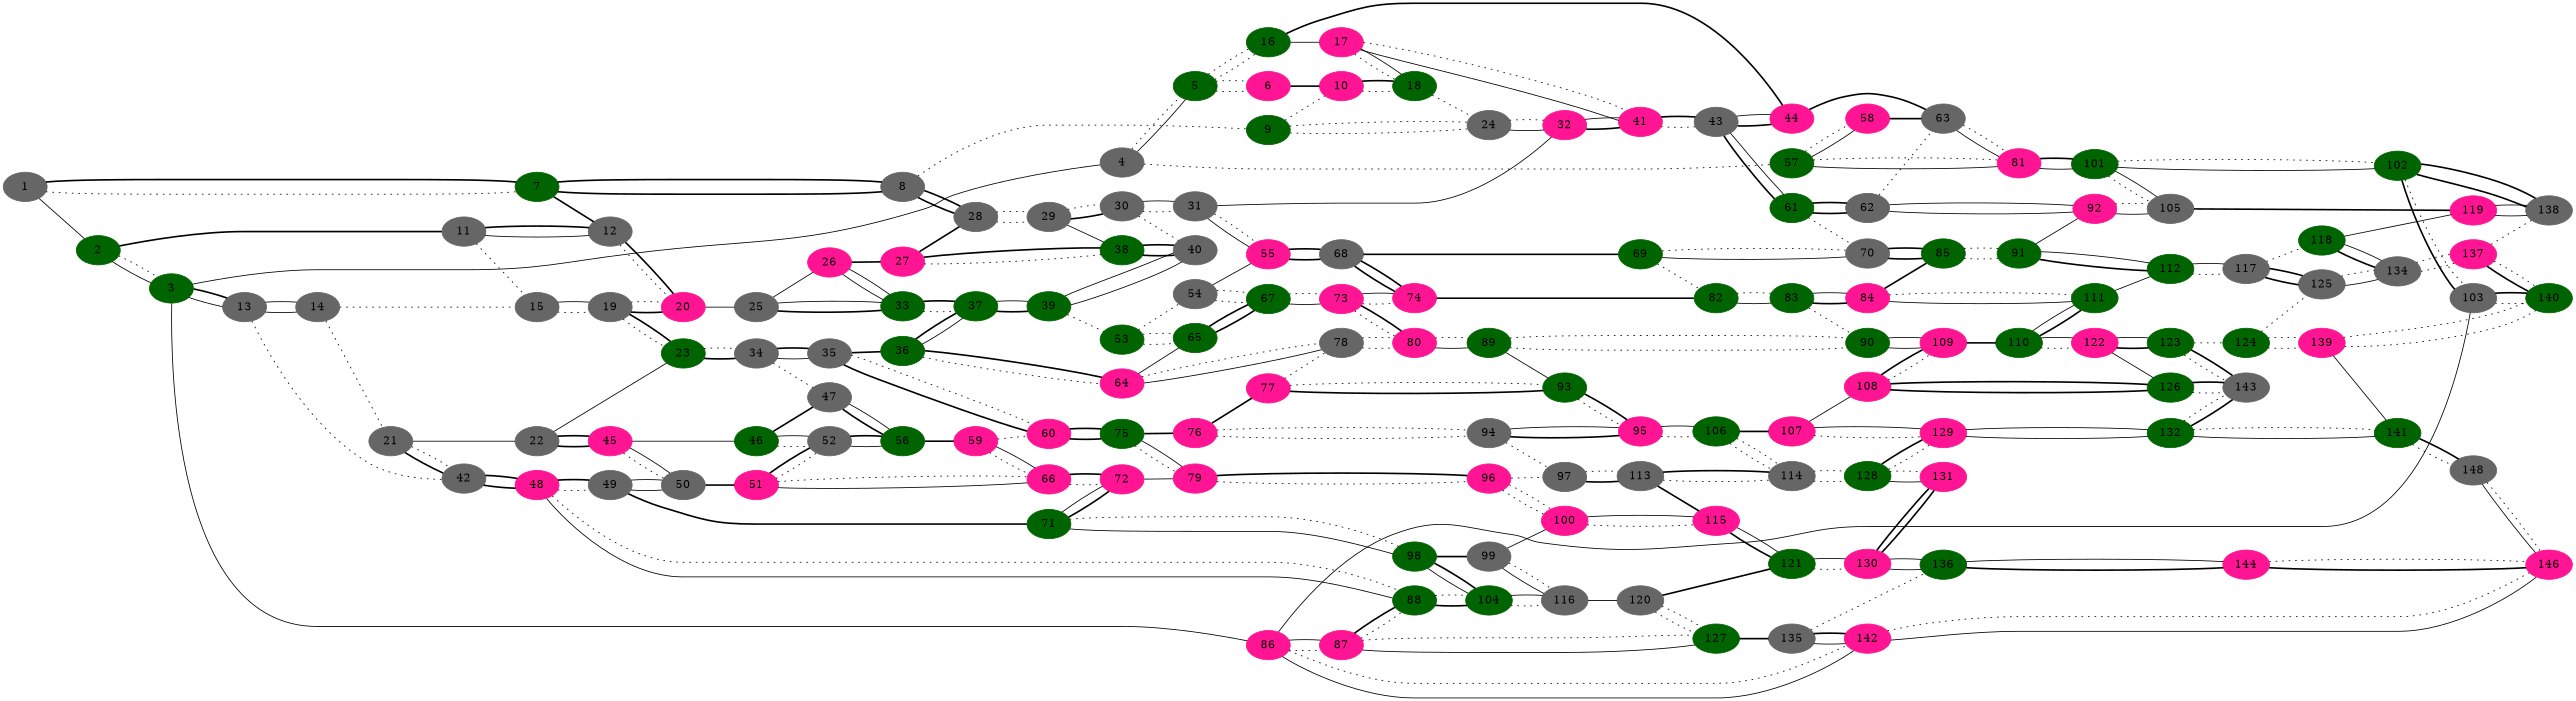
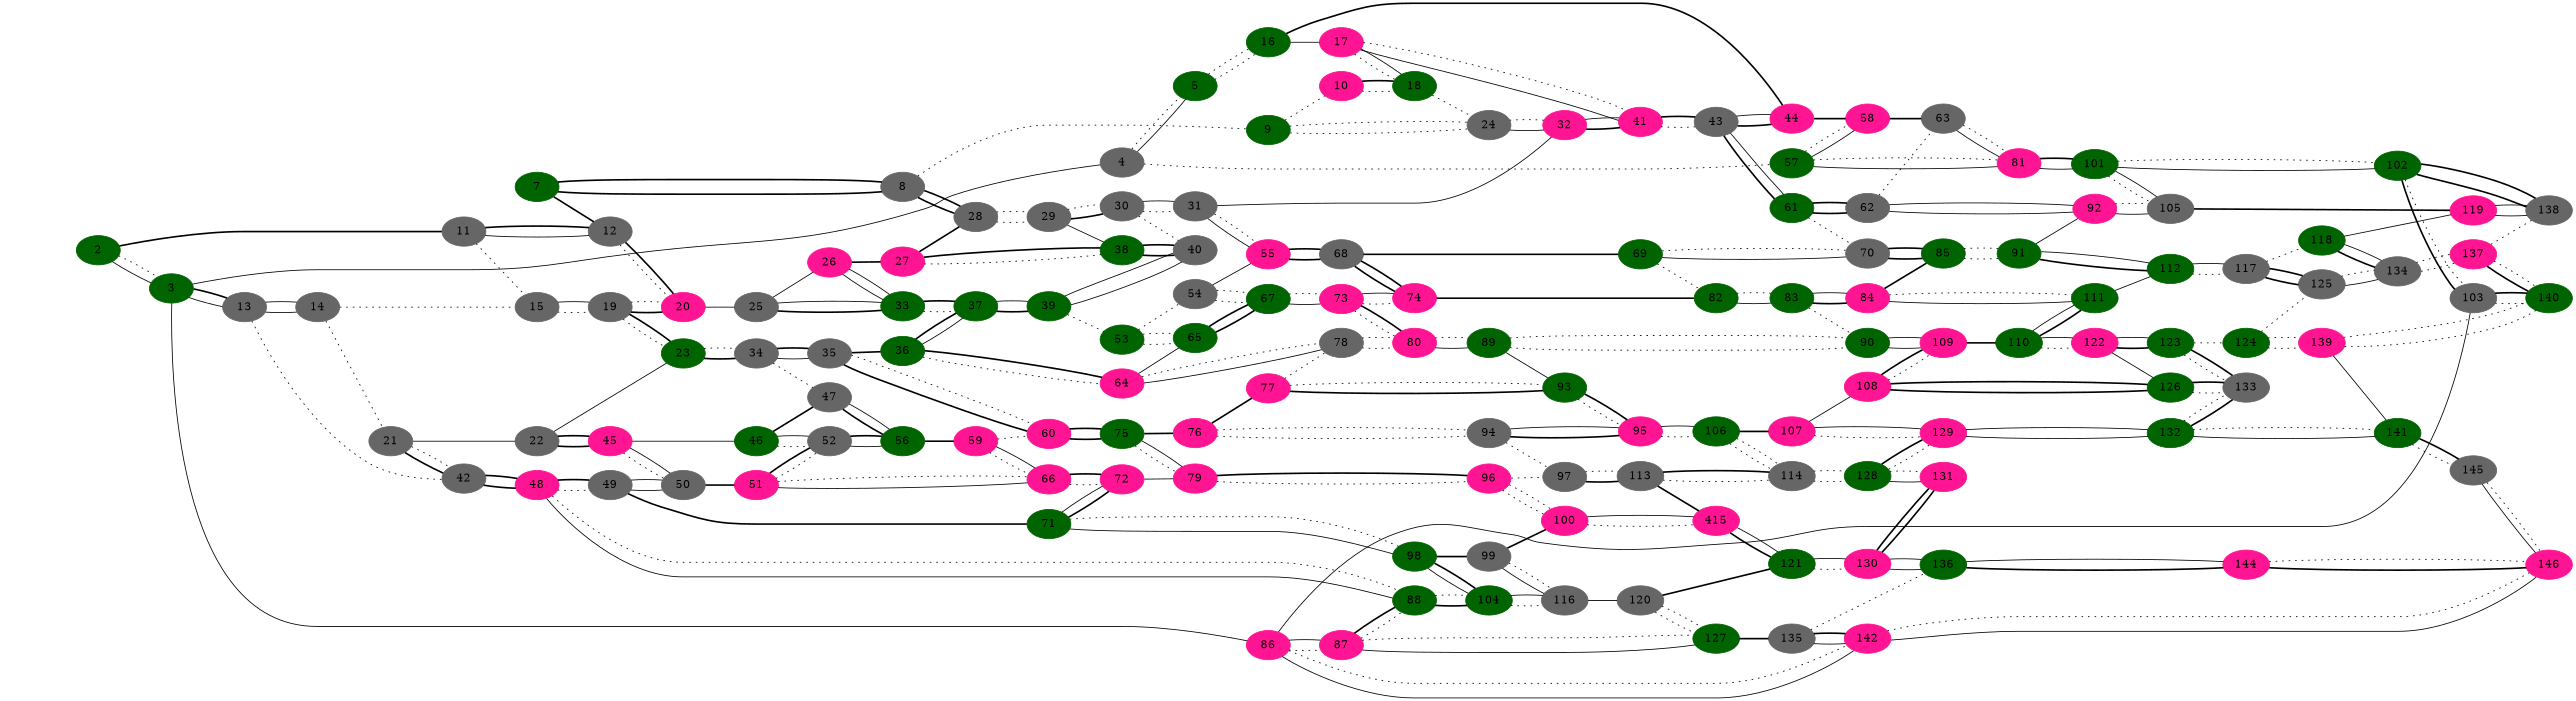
node "6": removed
edge "44" -- "63": now "44" -- "58"
node "1": removed
node "143": label "143" -> "133"
node "148": label "148" -> "145"
node "115": label "115" -> "415"
edge "100" -- "99": style solid -> bold
